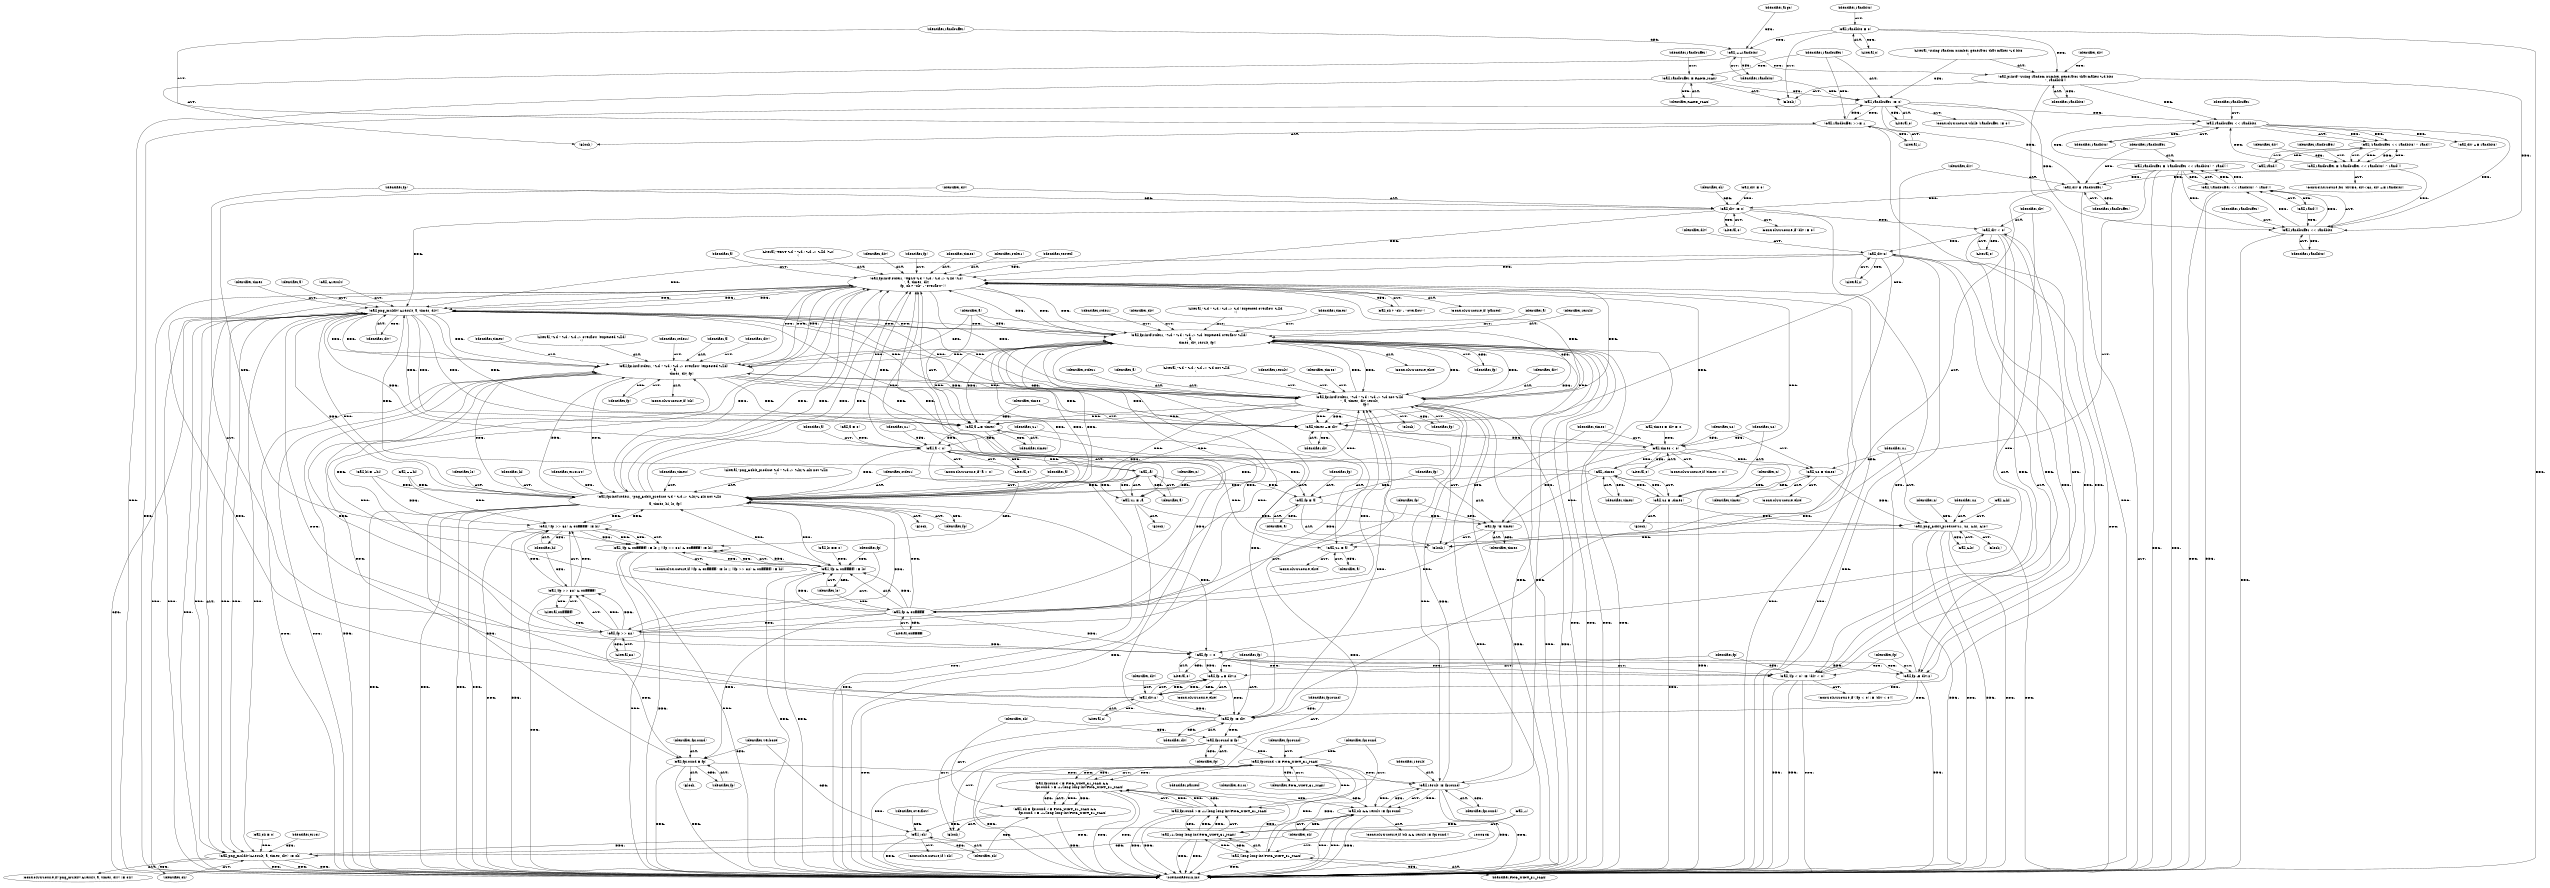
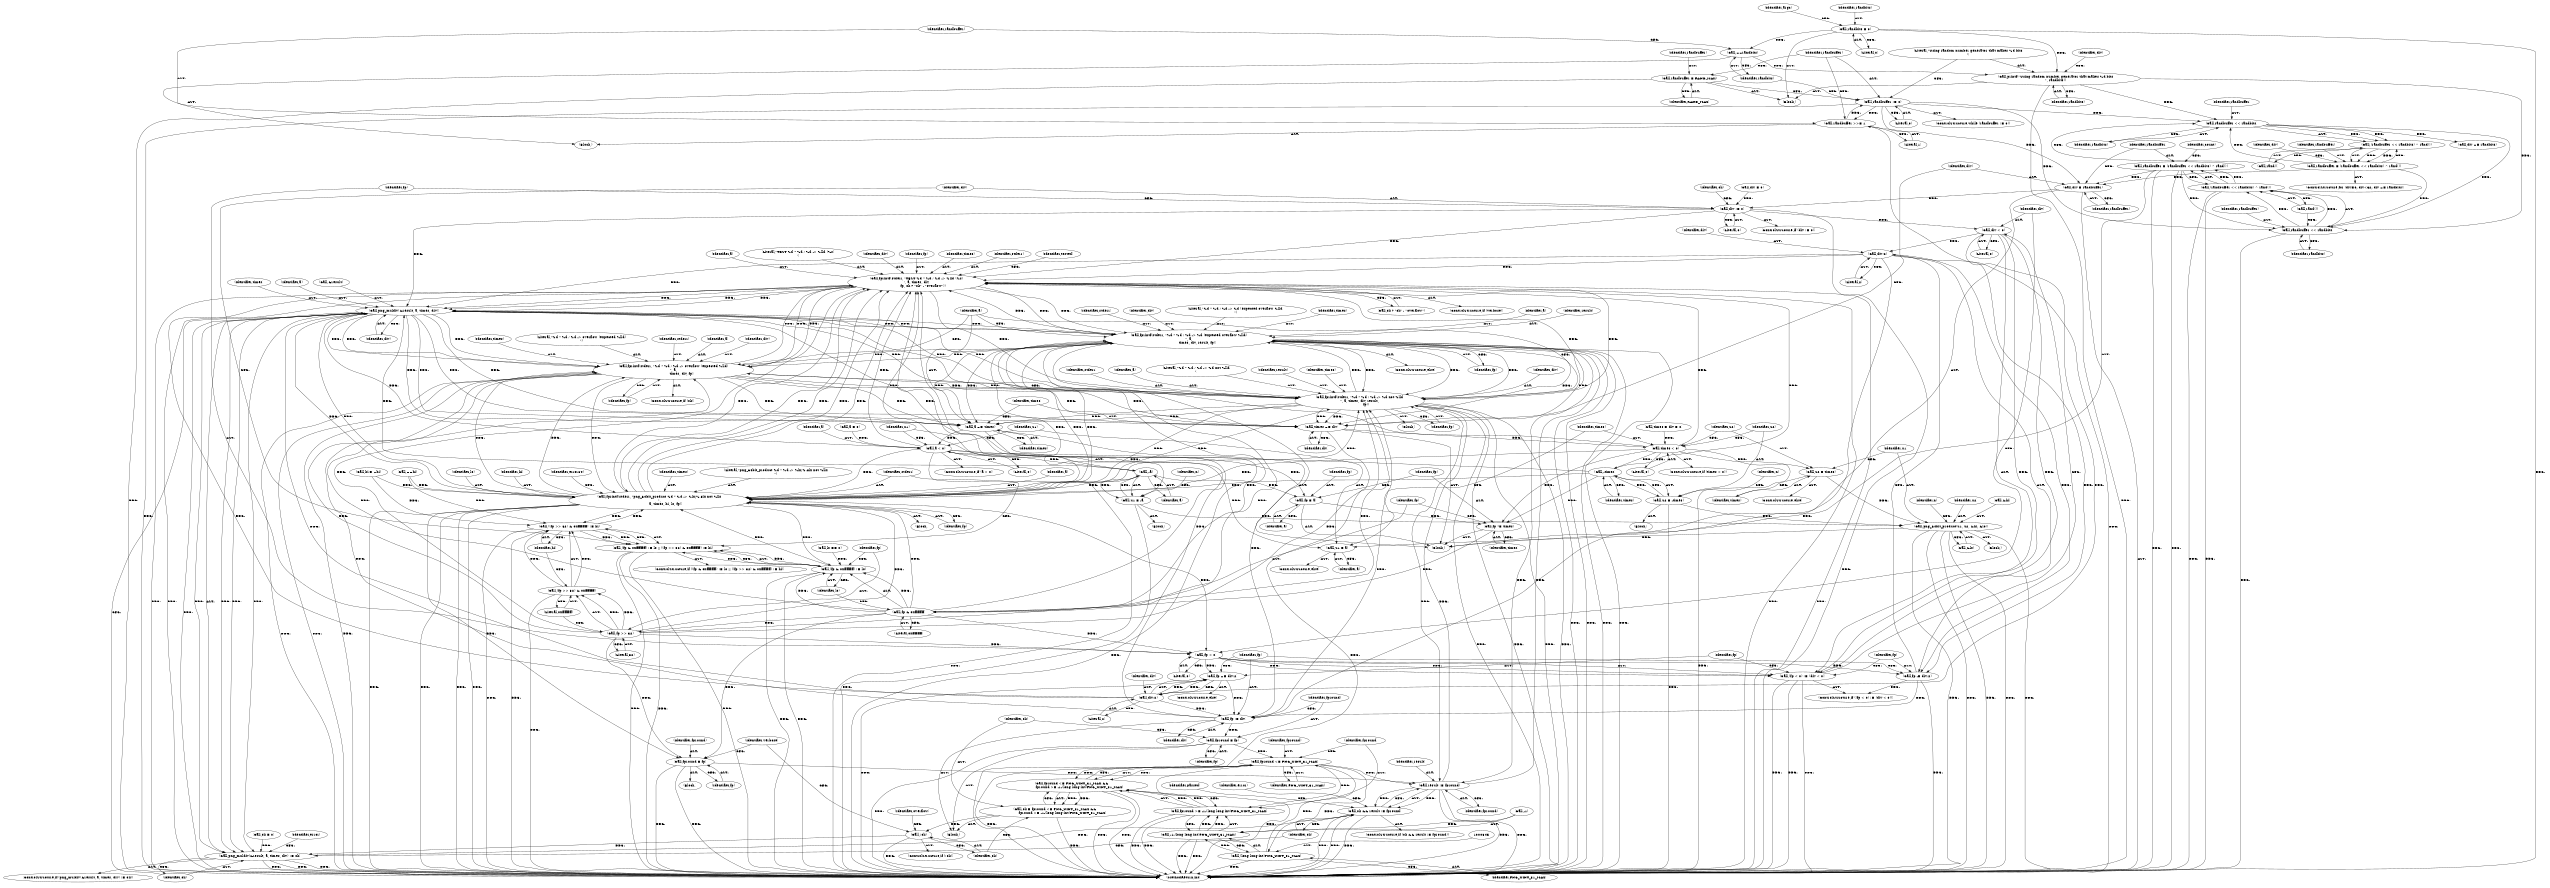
edge "(Identifier,argc)" -> "(Call,++randbits)": now "(Identifier,argc)" -> "(Call,randbits = 0)"
node "(Identifier,count)": added
node "(ControlStructure,if (passed))": label "(ControlStructure,if (passed))" -> "(ControlStructure,if (verbose))"
